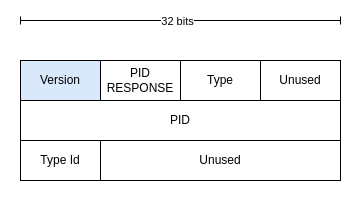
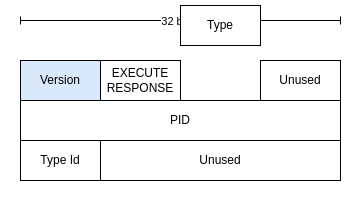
node "PID RESPONSE": label "PID RESPONSE" -> "EXECUTE RESPONSE"
node "Type": moved (221, 81) -> (221, 26)
